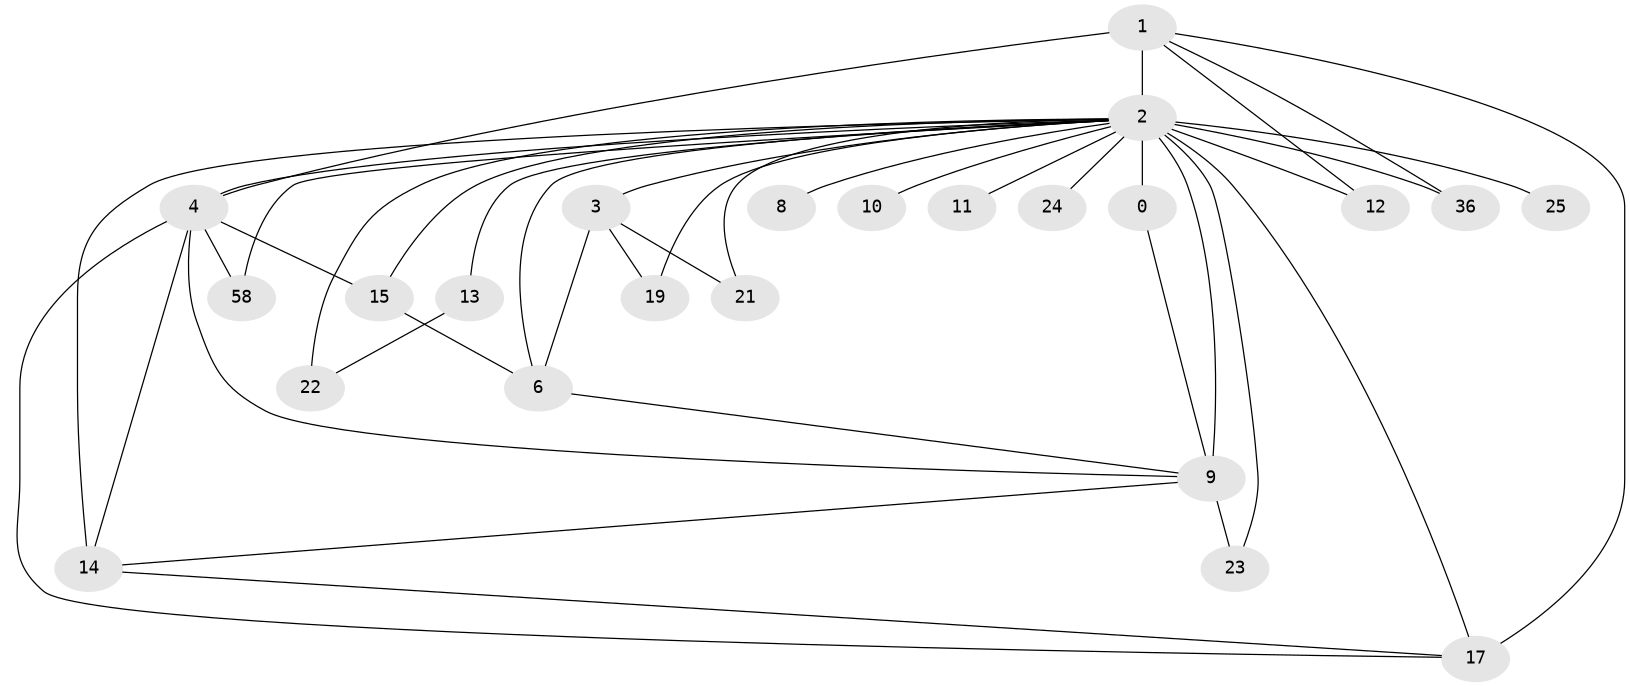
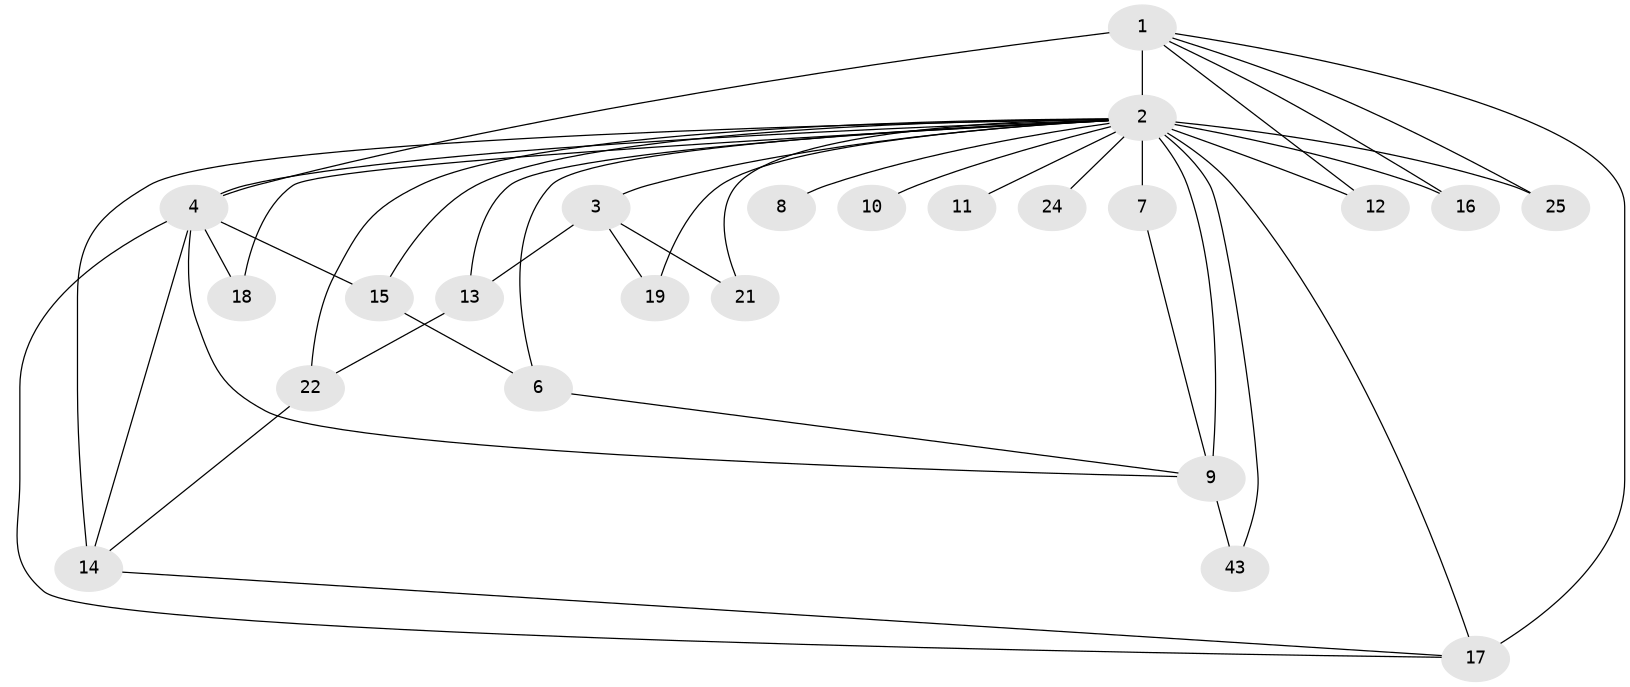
edge "1" -- "25": added
node "0": label "0" -> "7"
node "36": label "36" -> "16"
node "58": label "58" -> "18"
edge "3" -- "6": now "3" -- "13"
edge "9" -- "14": now "22" -- "14"
node "23": label "23" -> "43"
